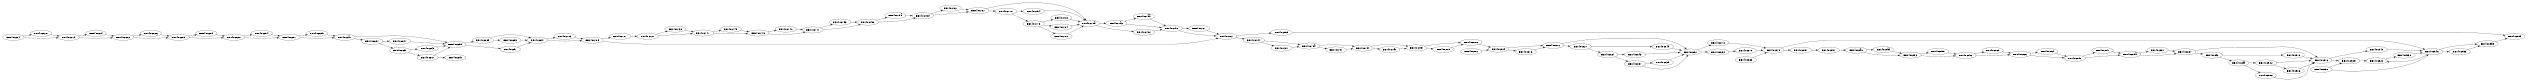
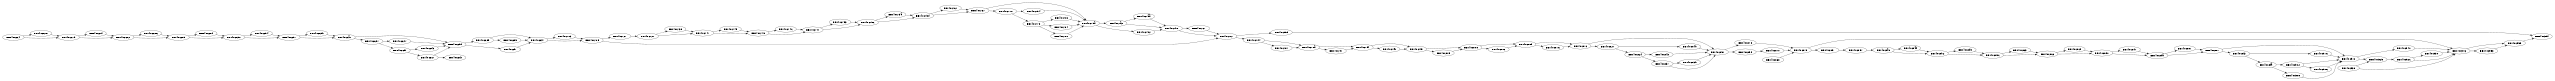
edge "BB_40c808" -> "BB_40c80c": added
edge "BB_40c946" -> "BB_40c92c": reversed
